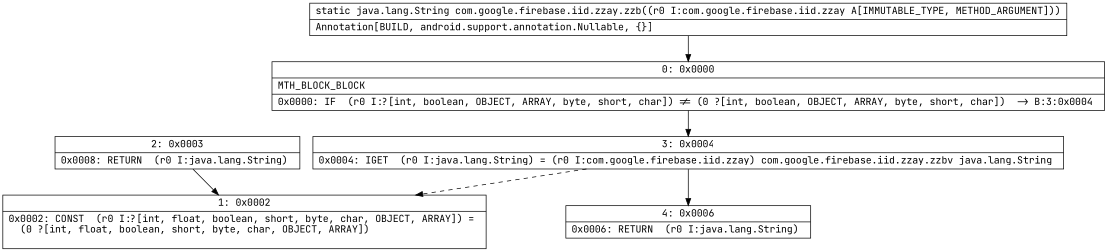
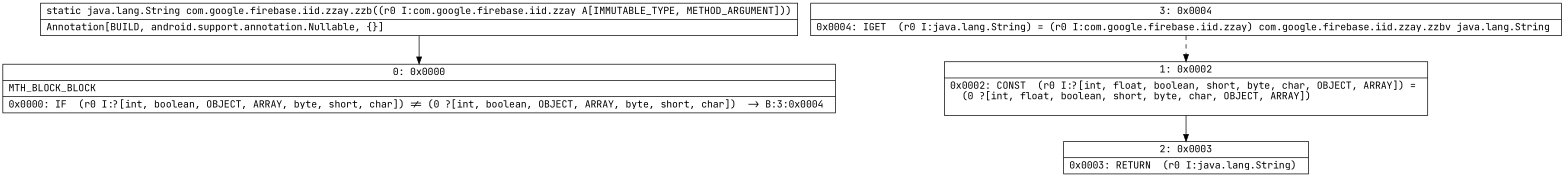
edge "0: 0x0000" -> "3: 0x0004": removed
node "2: 0x0003": text "0x0008: RETURN  (r0 I:java.lang.String)" -> "0x0003: RETURN  (r0 I:java.lang.String)"
edge "2: 0x0003" -> "1: 0x0002": reversed
node "4: 0x0006": removed
